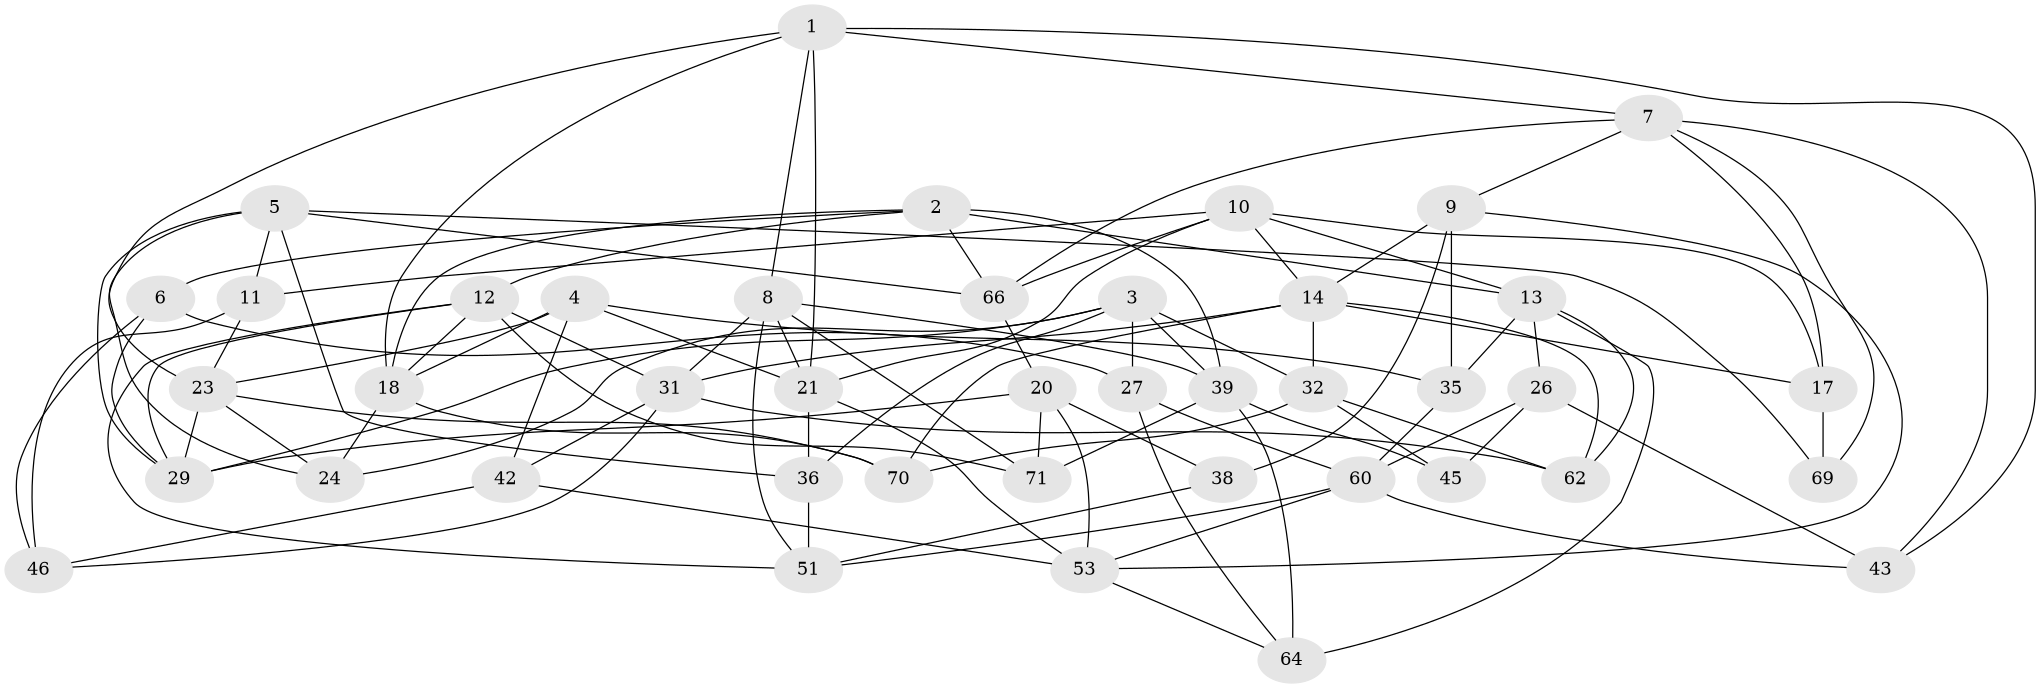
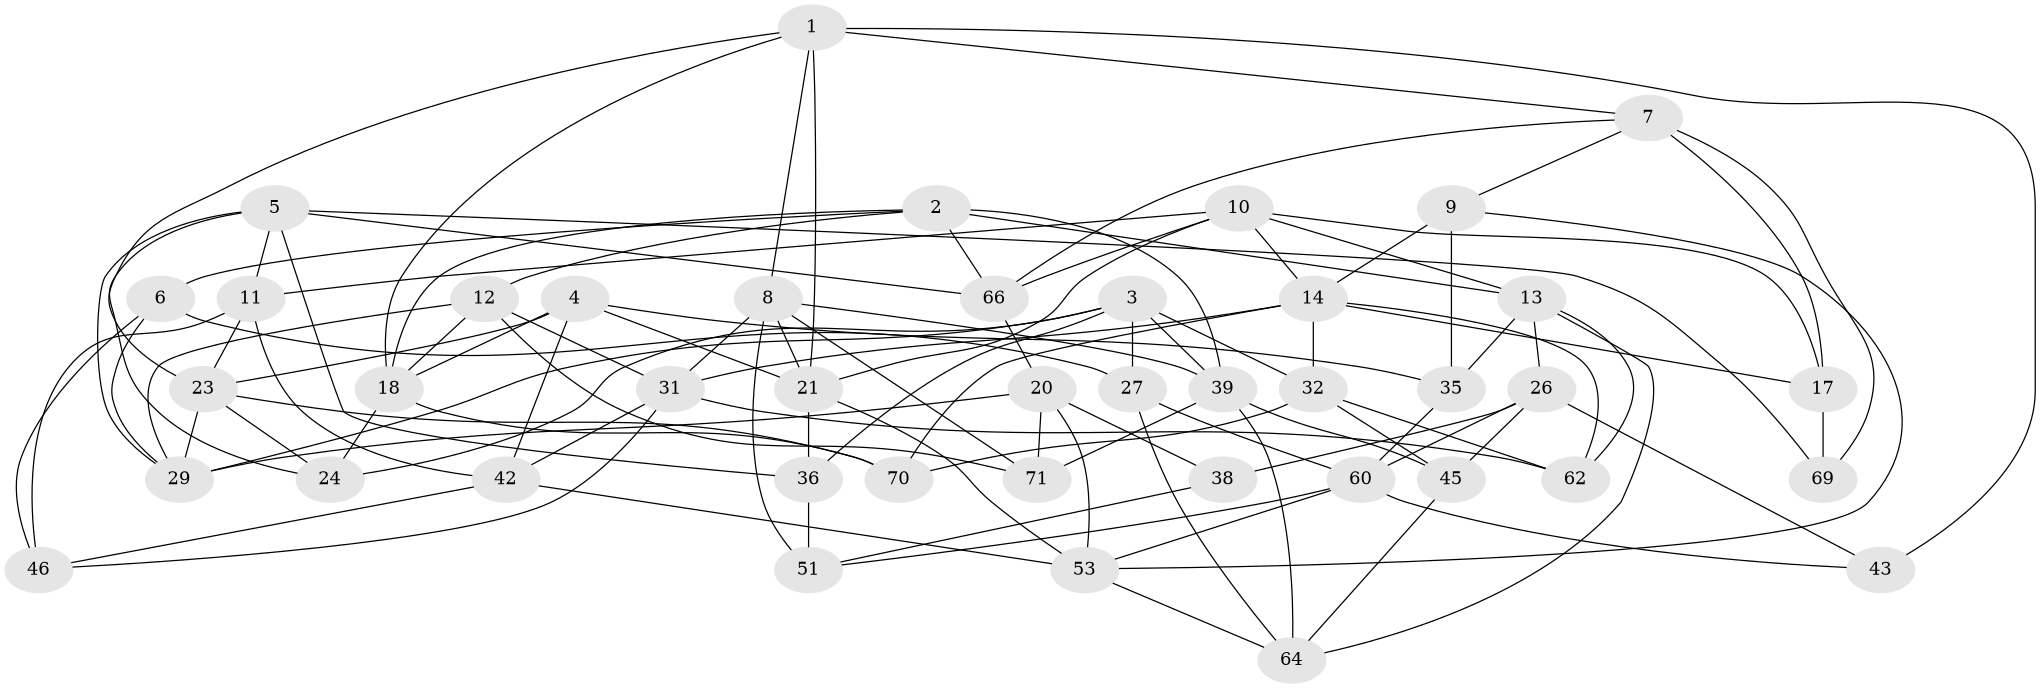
edge "7" -- "43": removed
edge "9" -- "38": now "26" -- "38"
edge "11" -- "42": added
edge "12" -- "51": removed
edge "45" -- "64": added
